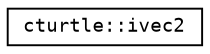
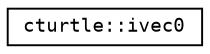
node "cturtle::ivec2": label "cturtle::ivec2" -> "cturtle::ivec0"
